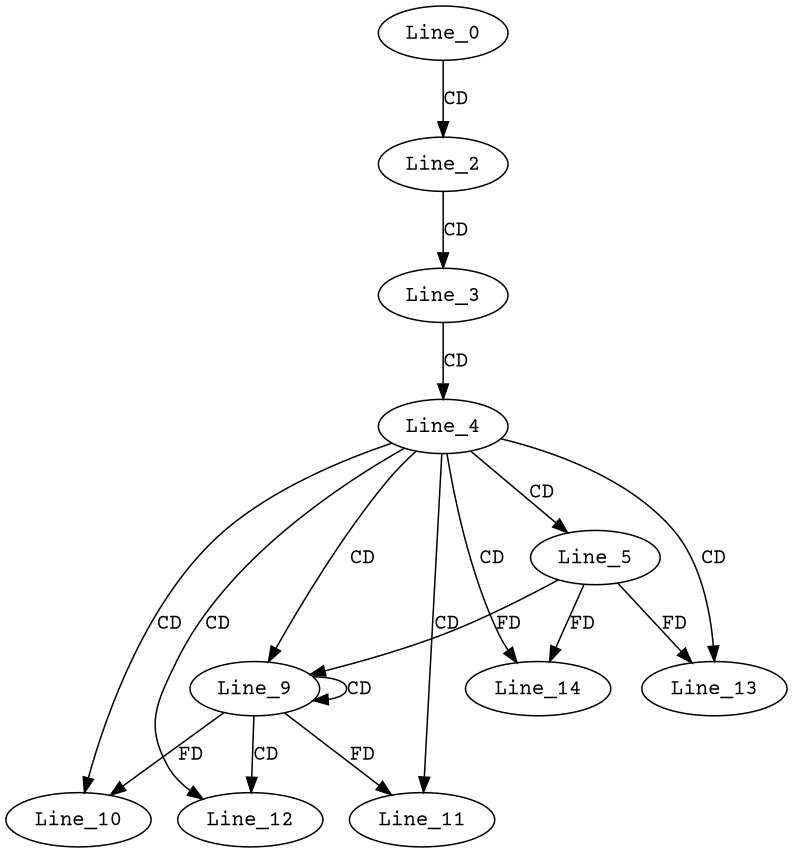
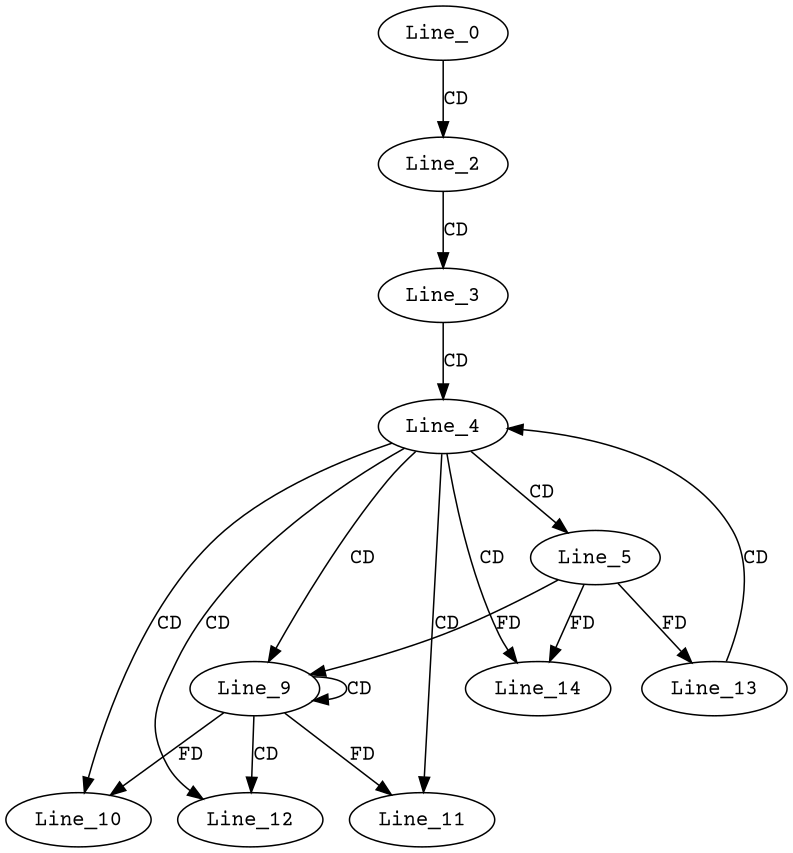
edge "Line_4" -> "Line_13": reversed
